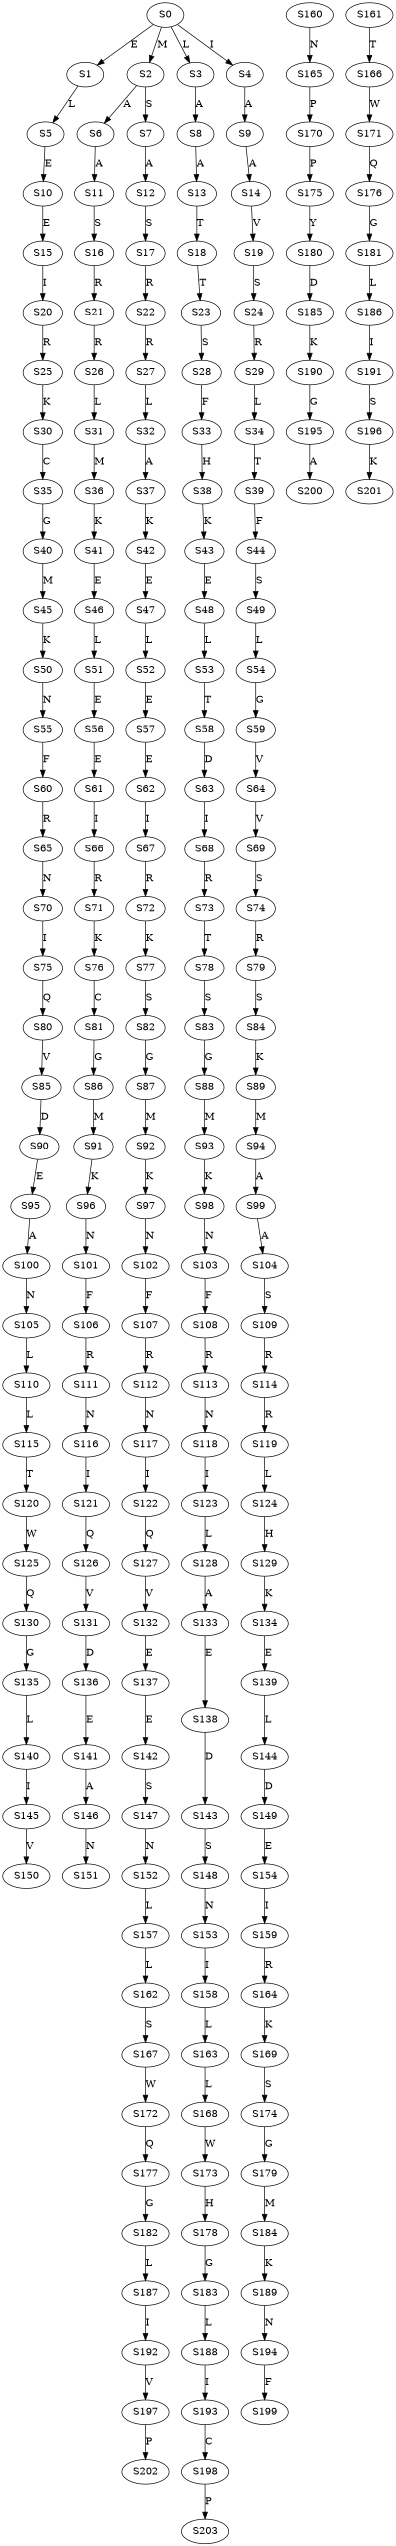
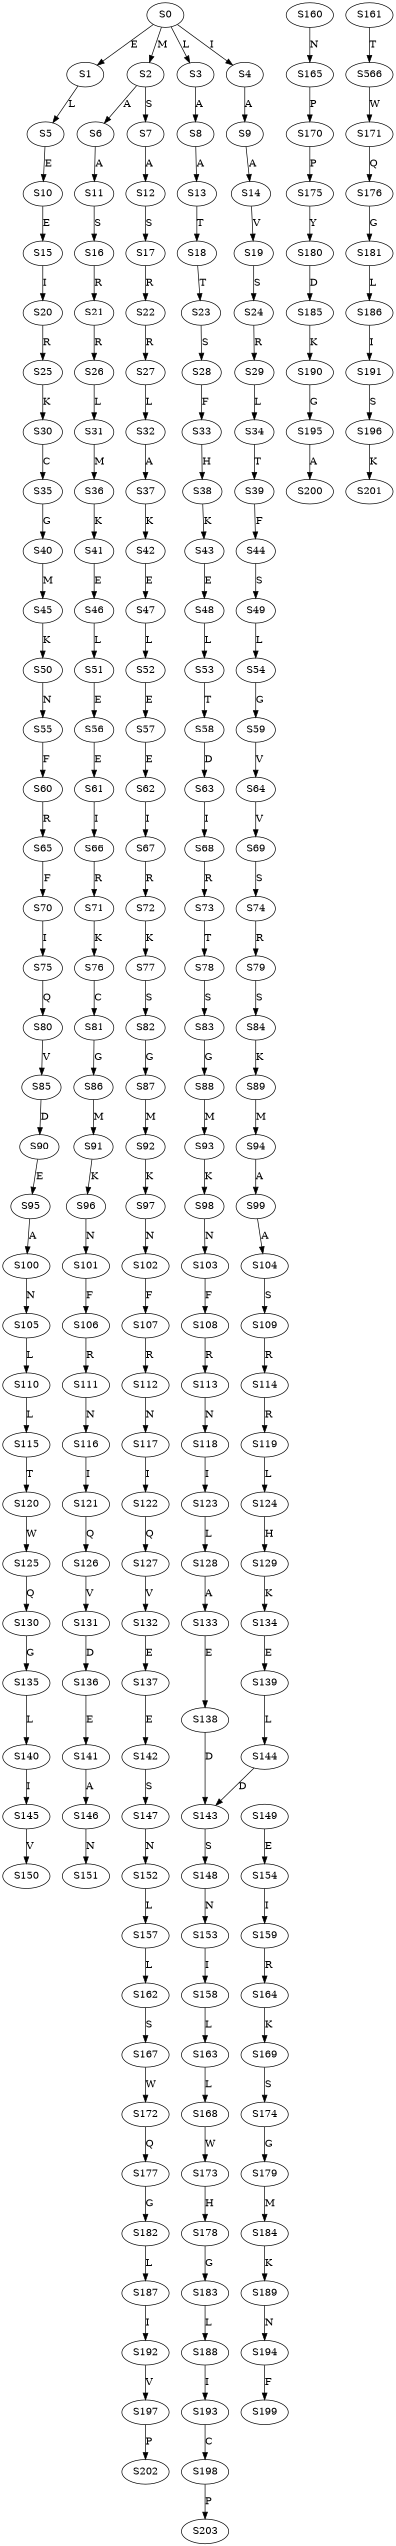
node "S166": label "S166" -> "S566"
edge "S65" -> "S70": label "N" -> "F"
edge "S144" -> "S149": now "S144" -> "S143"
